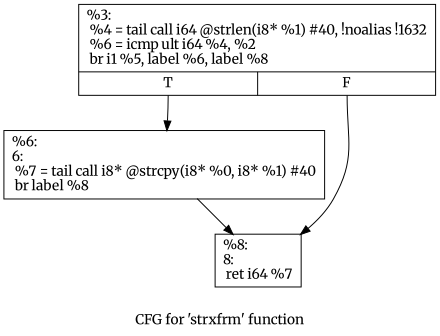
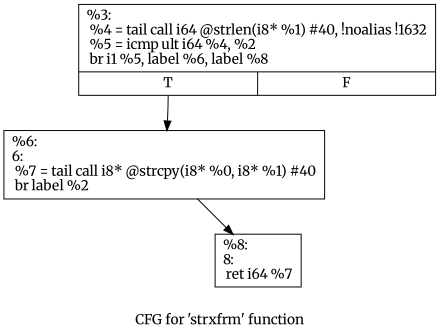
node "%3:": text "%6 = icmp ult i64 %4, %2" -> "%5 = icmp ult i64 %4, %2"
edge "%3:" -> "%8:": removed
node "%6:": text "br label %8" -> "br label %2"
